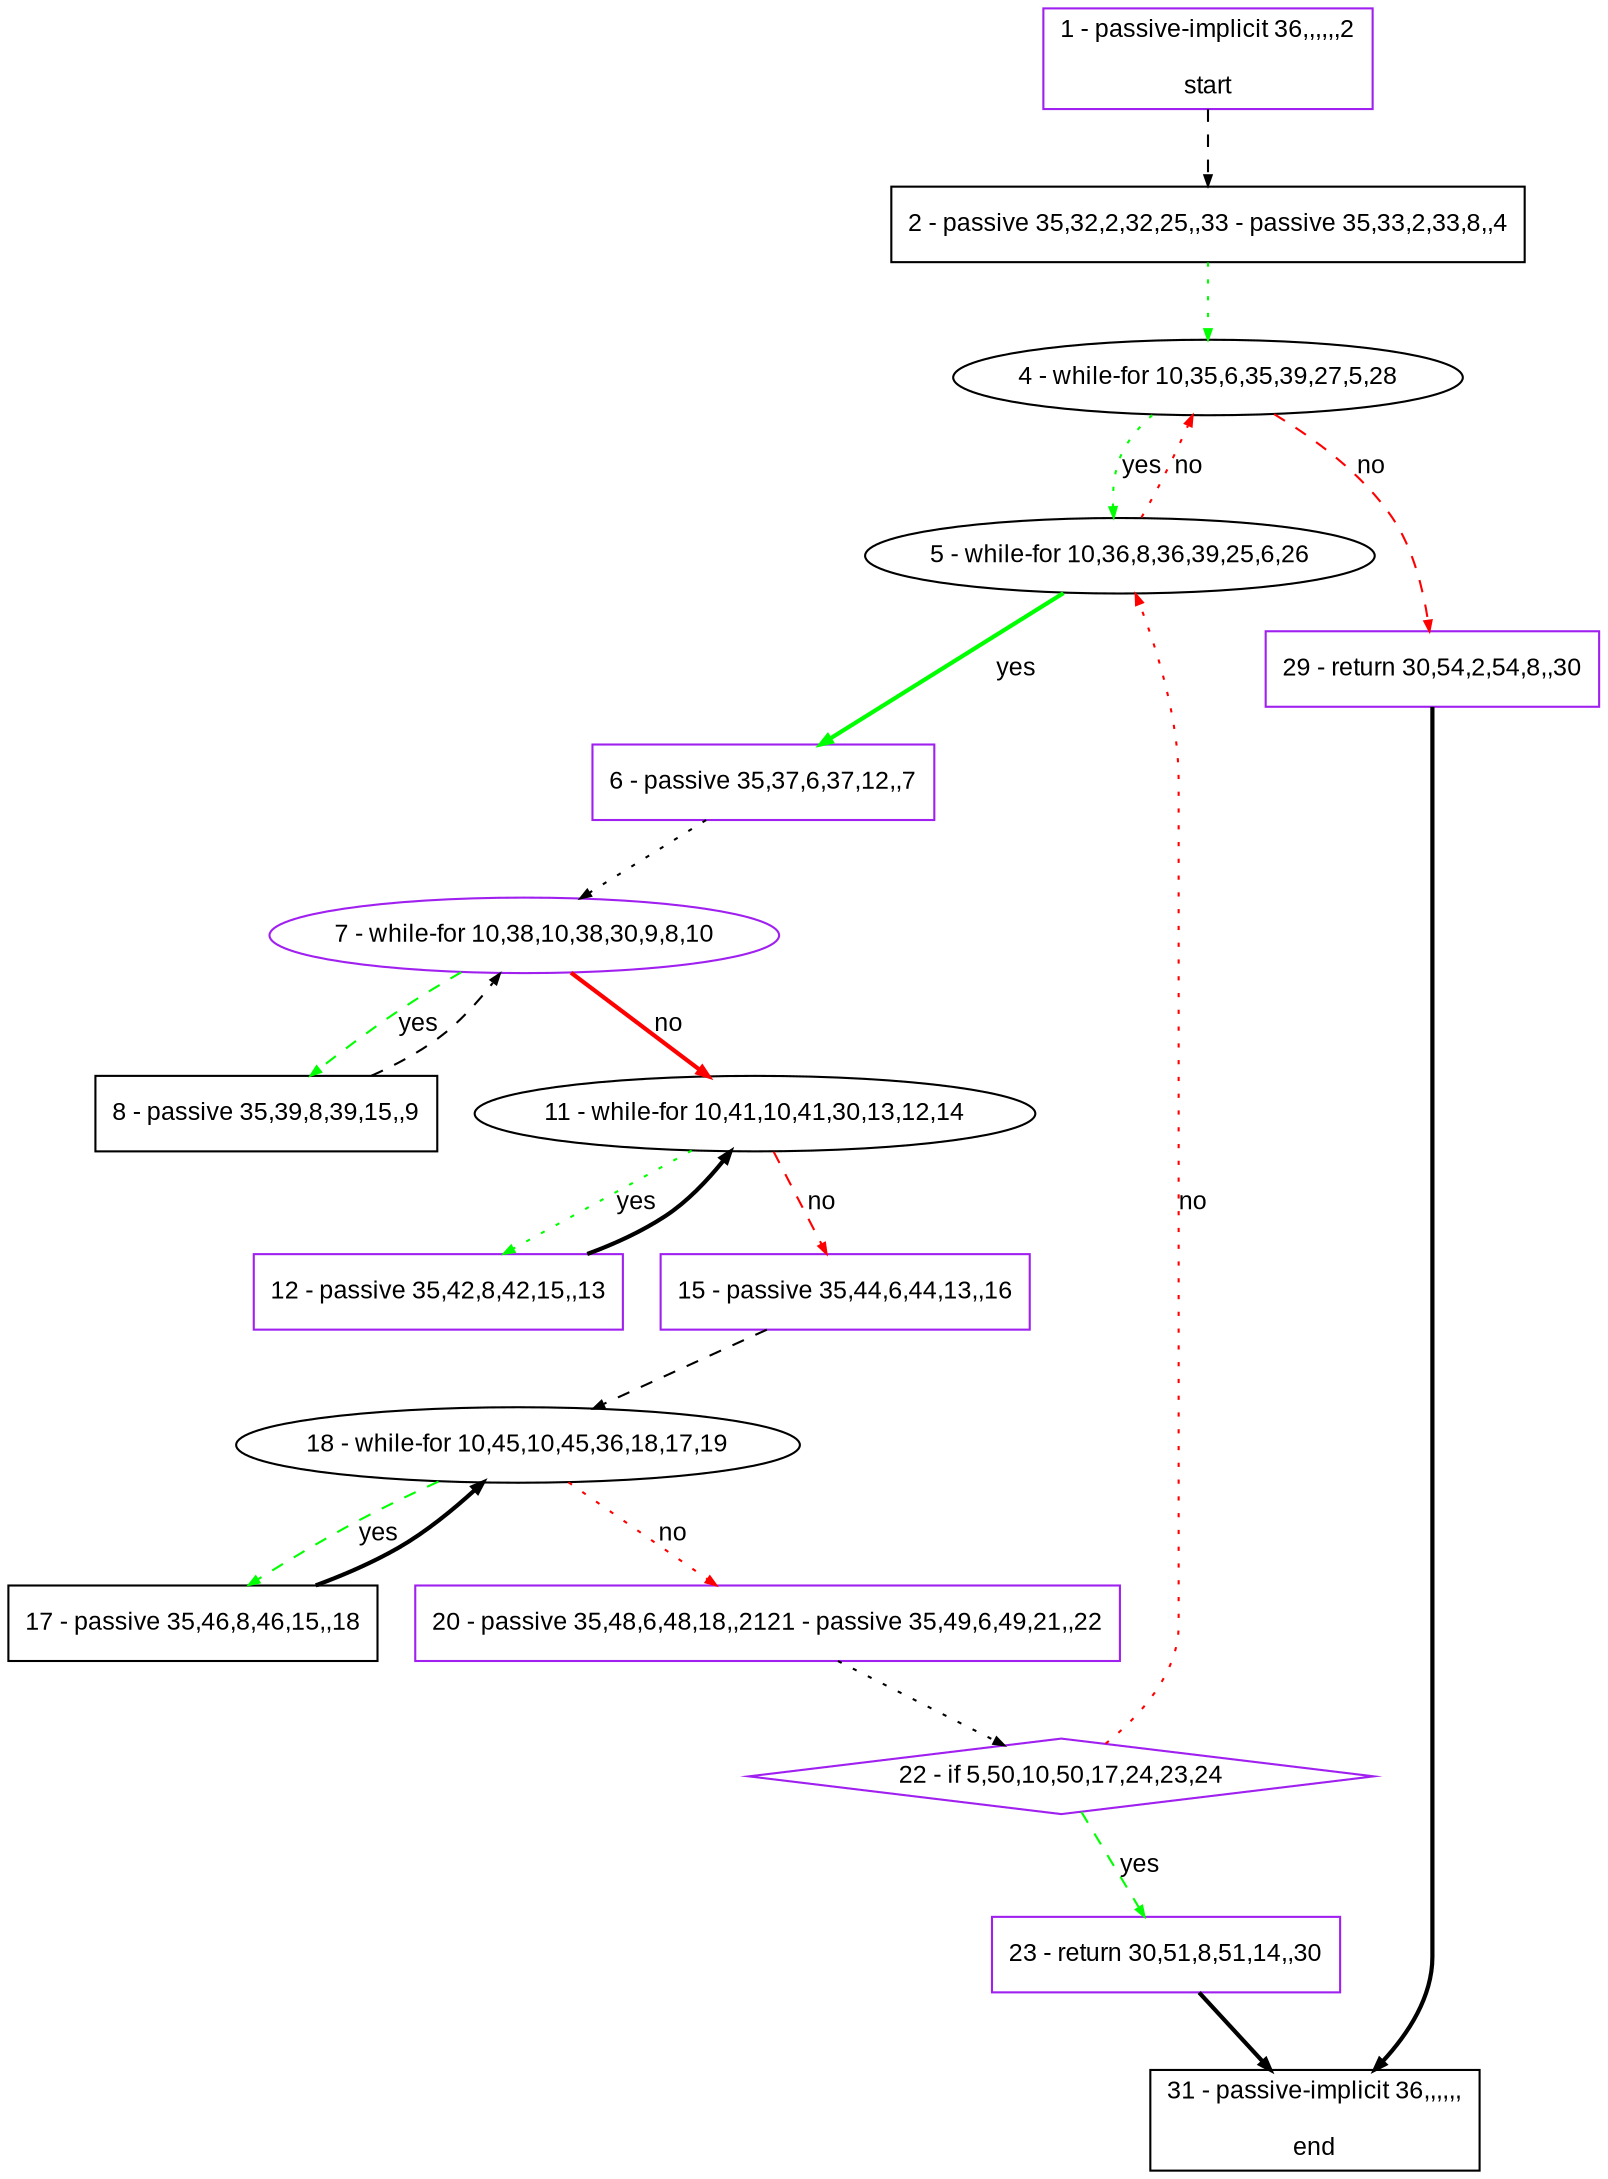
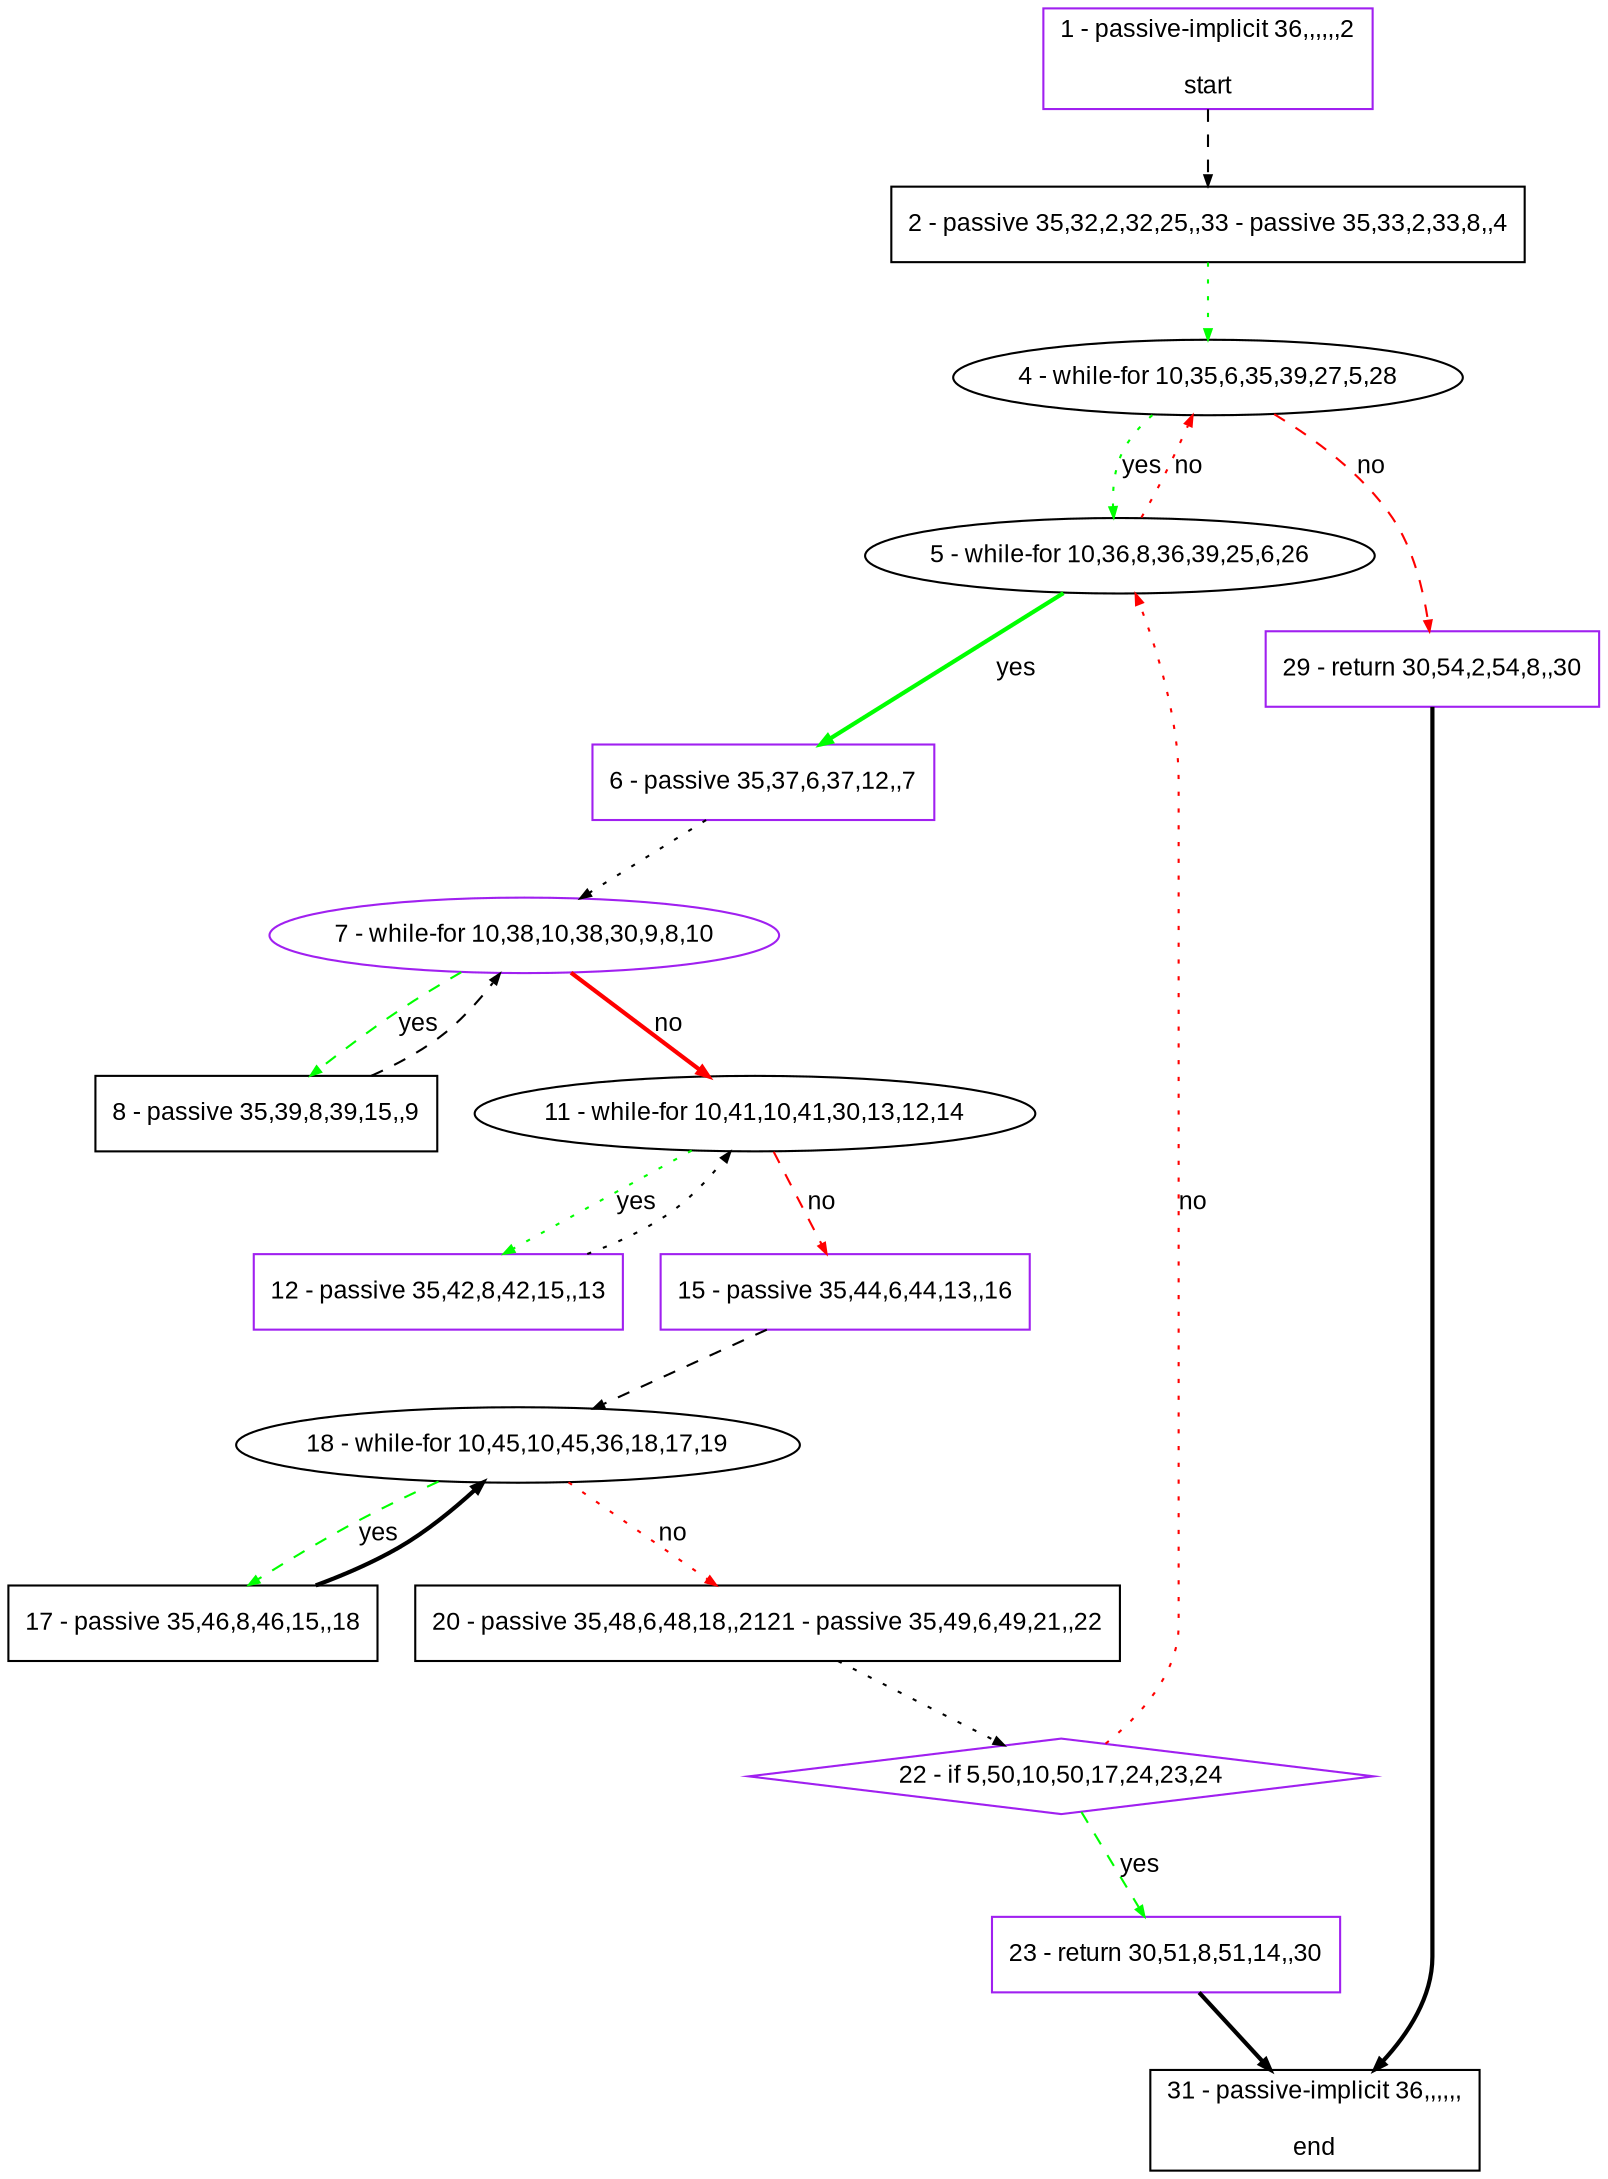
edge "12 - passive 35,42,8,42,15,,13" -> "11 - while-for 10,41,10,41,30,13,12,14": style bold -> dotted
node "20 - passive 35,48,6,48,18,,2121 - passive 35,49,6,49,21,,22": color purple -> black
